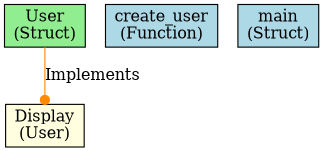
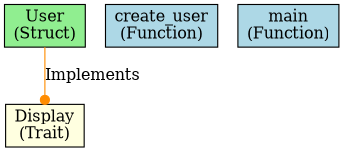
node "main (Struct)": label "main (Struct)" -> "main (Function)"
node "Display (User)": label "Display (User)" -> "Display (Trait)"
